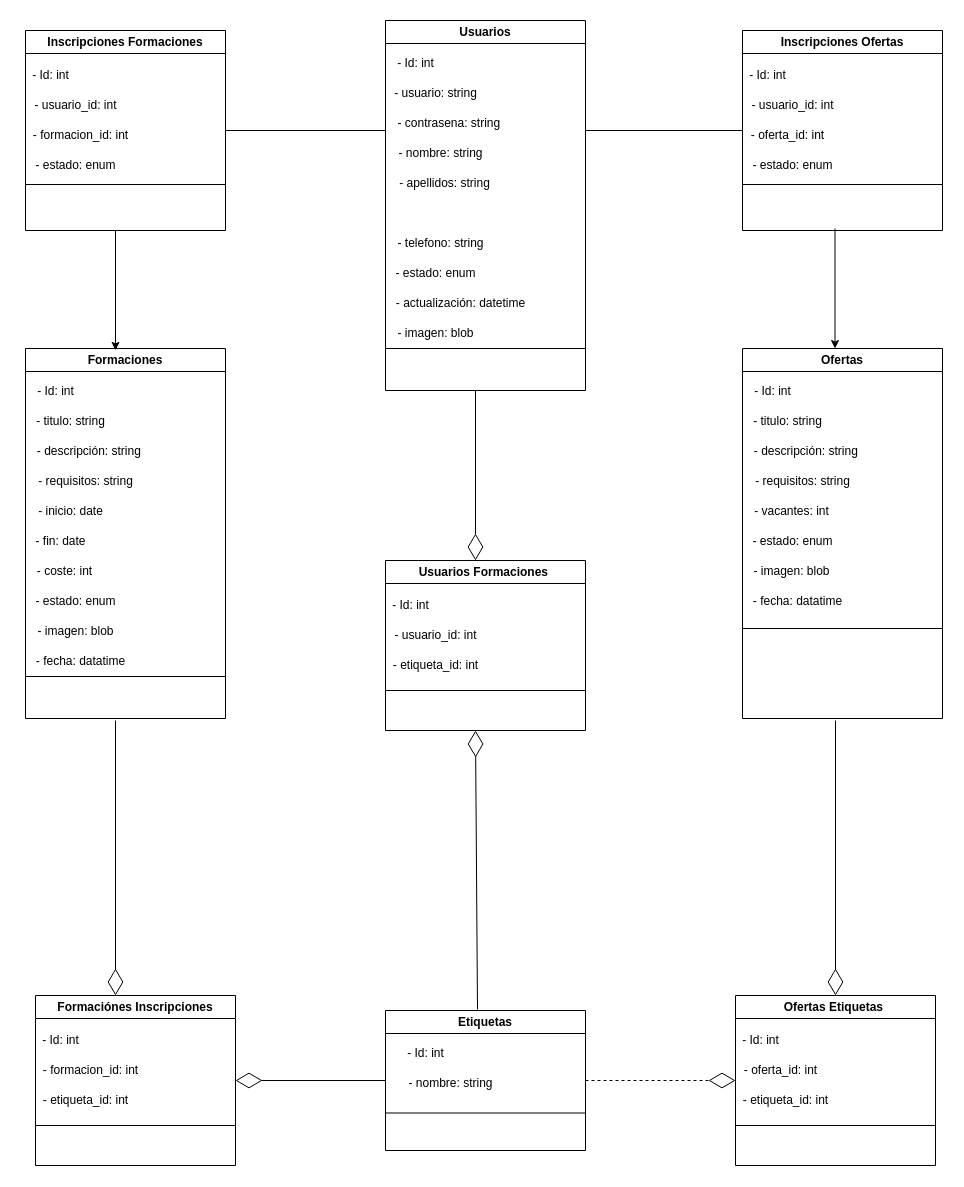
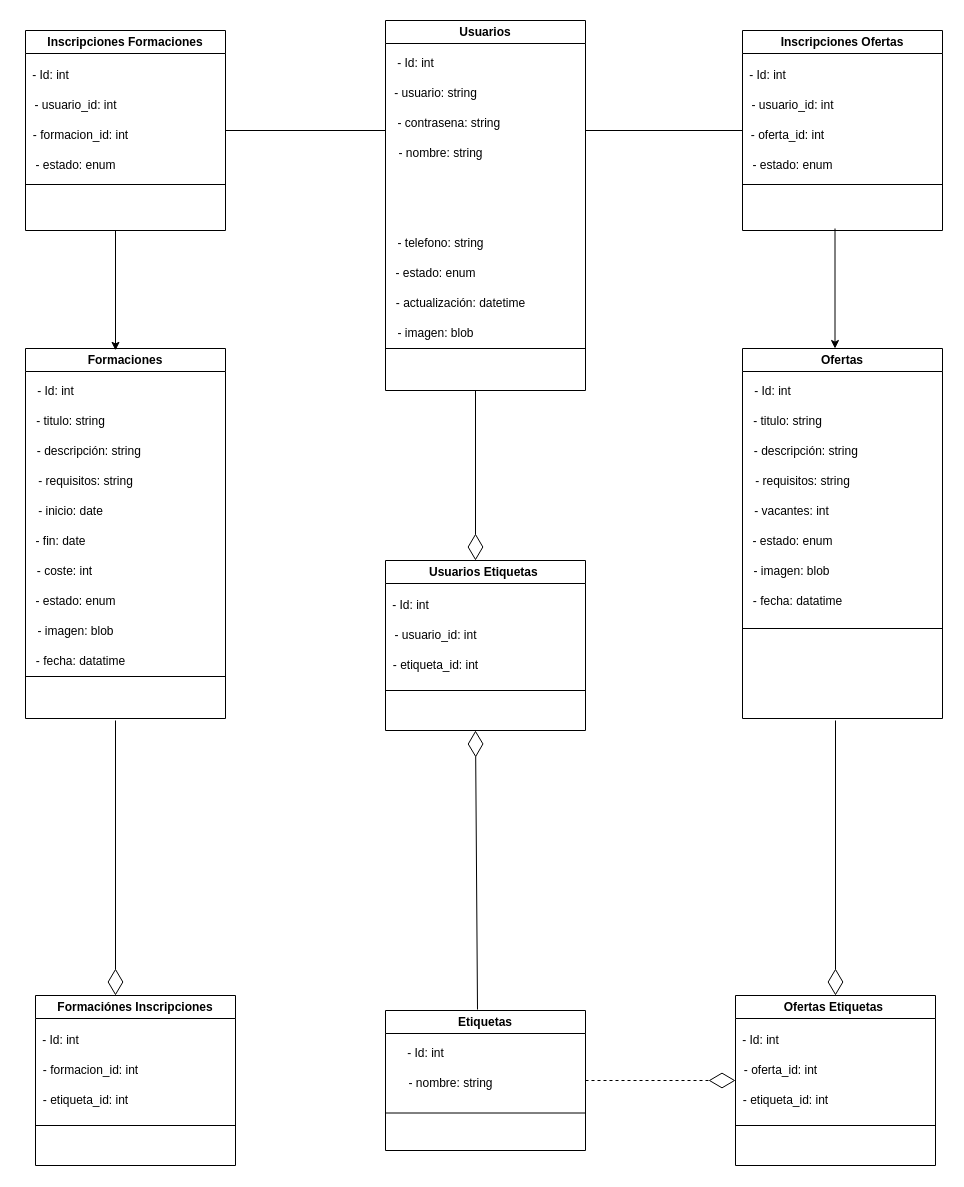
node "- apellidos: string": removed
node "Usuarios Formaciones": label "Usuarios Formaciones" -> "Usuarios Etiquetas"
edge "Etiquetas" -> "Formaciónes Inscripciones": removed
